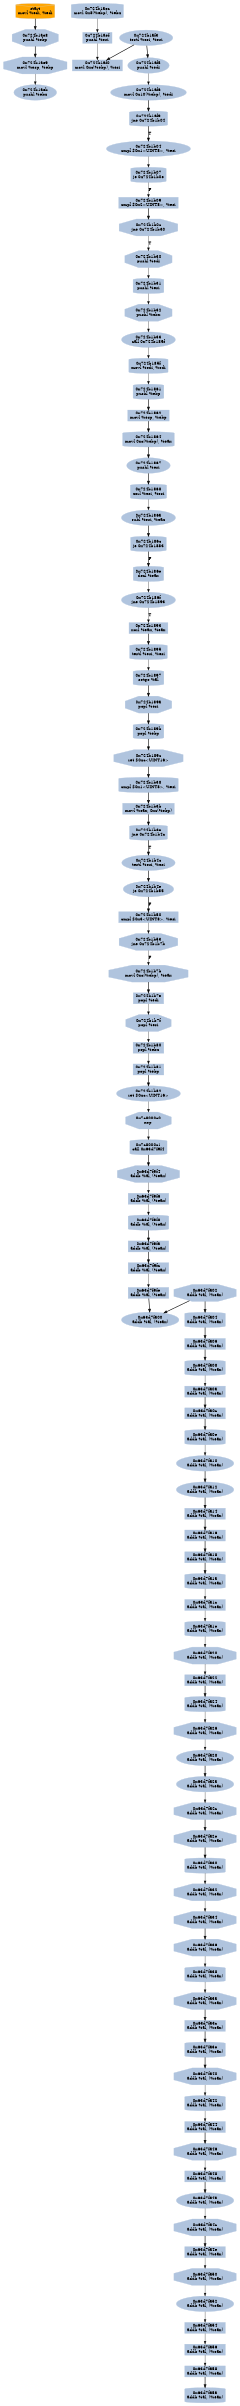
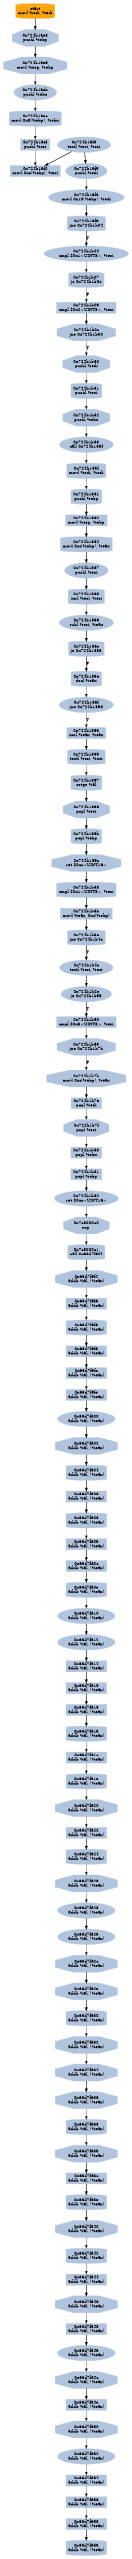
edge "0x724b1aeb pushl %ebx" -> "0x724b1aec movl 0x8(%ebp), %ebx": added
edge "0x724b1b4e je 0x724b1b55" -> "0x724b1b50 cmpl $0x3<UINT8>, %esi": label "F" -> "T"
edge "0x63d7fa02 addb %al, (%eax)" -> "0x63d7fa00 addb %al, (%eax)": reversed
